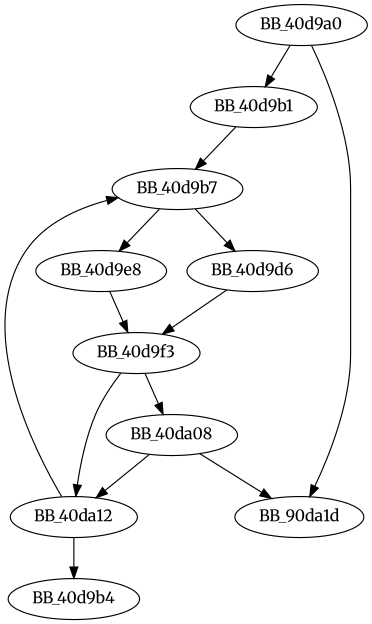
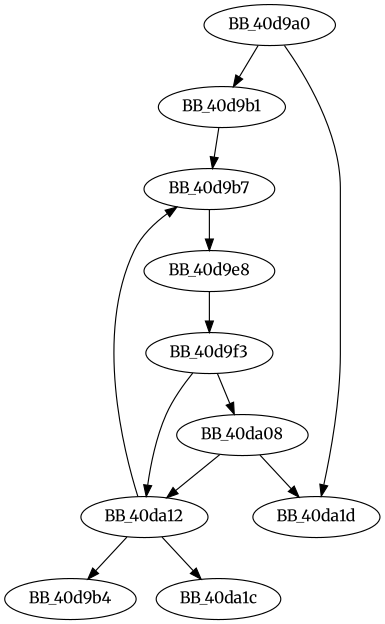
node "BB_40d9d6": removed
node "BB_90da1d": label "BB_90da1d" -> "BB_40da1d"
node "BB_40da1c": added
